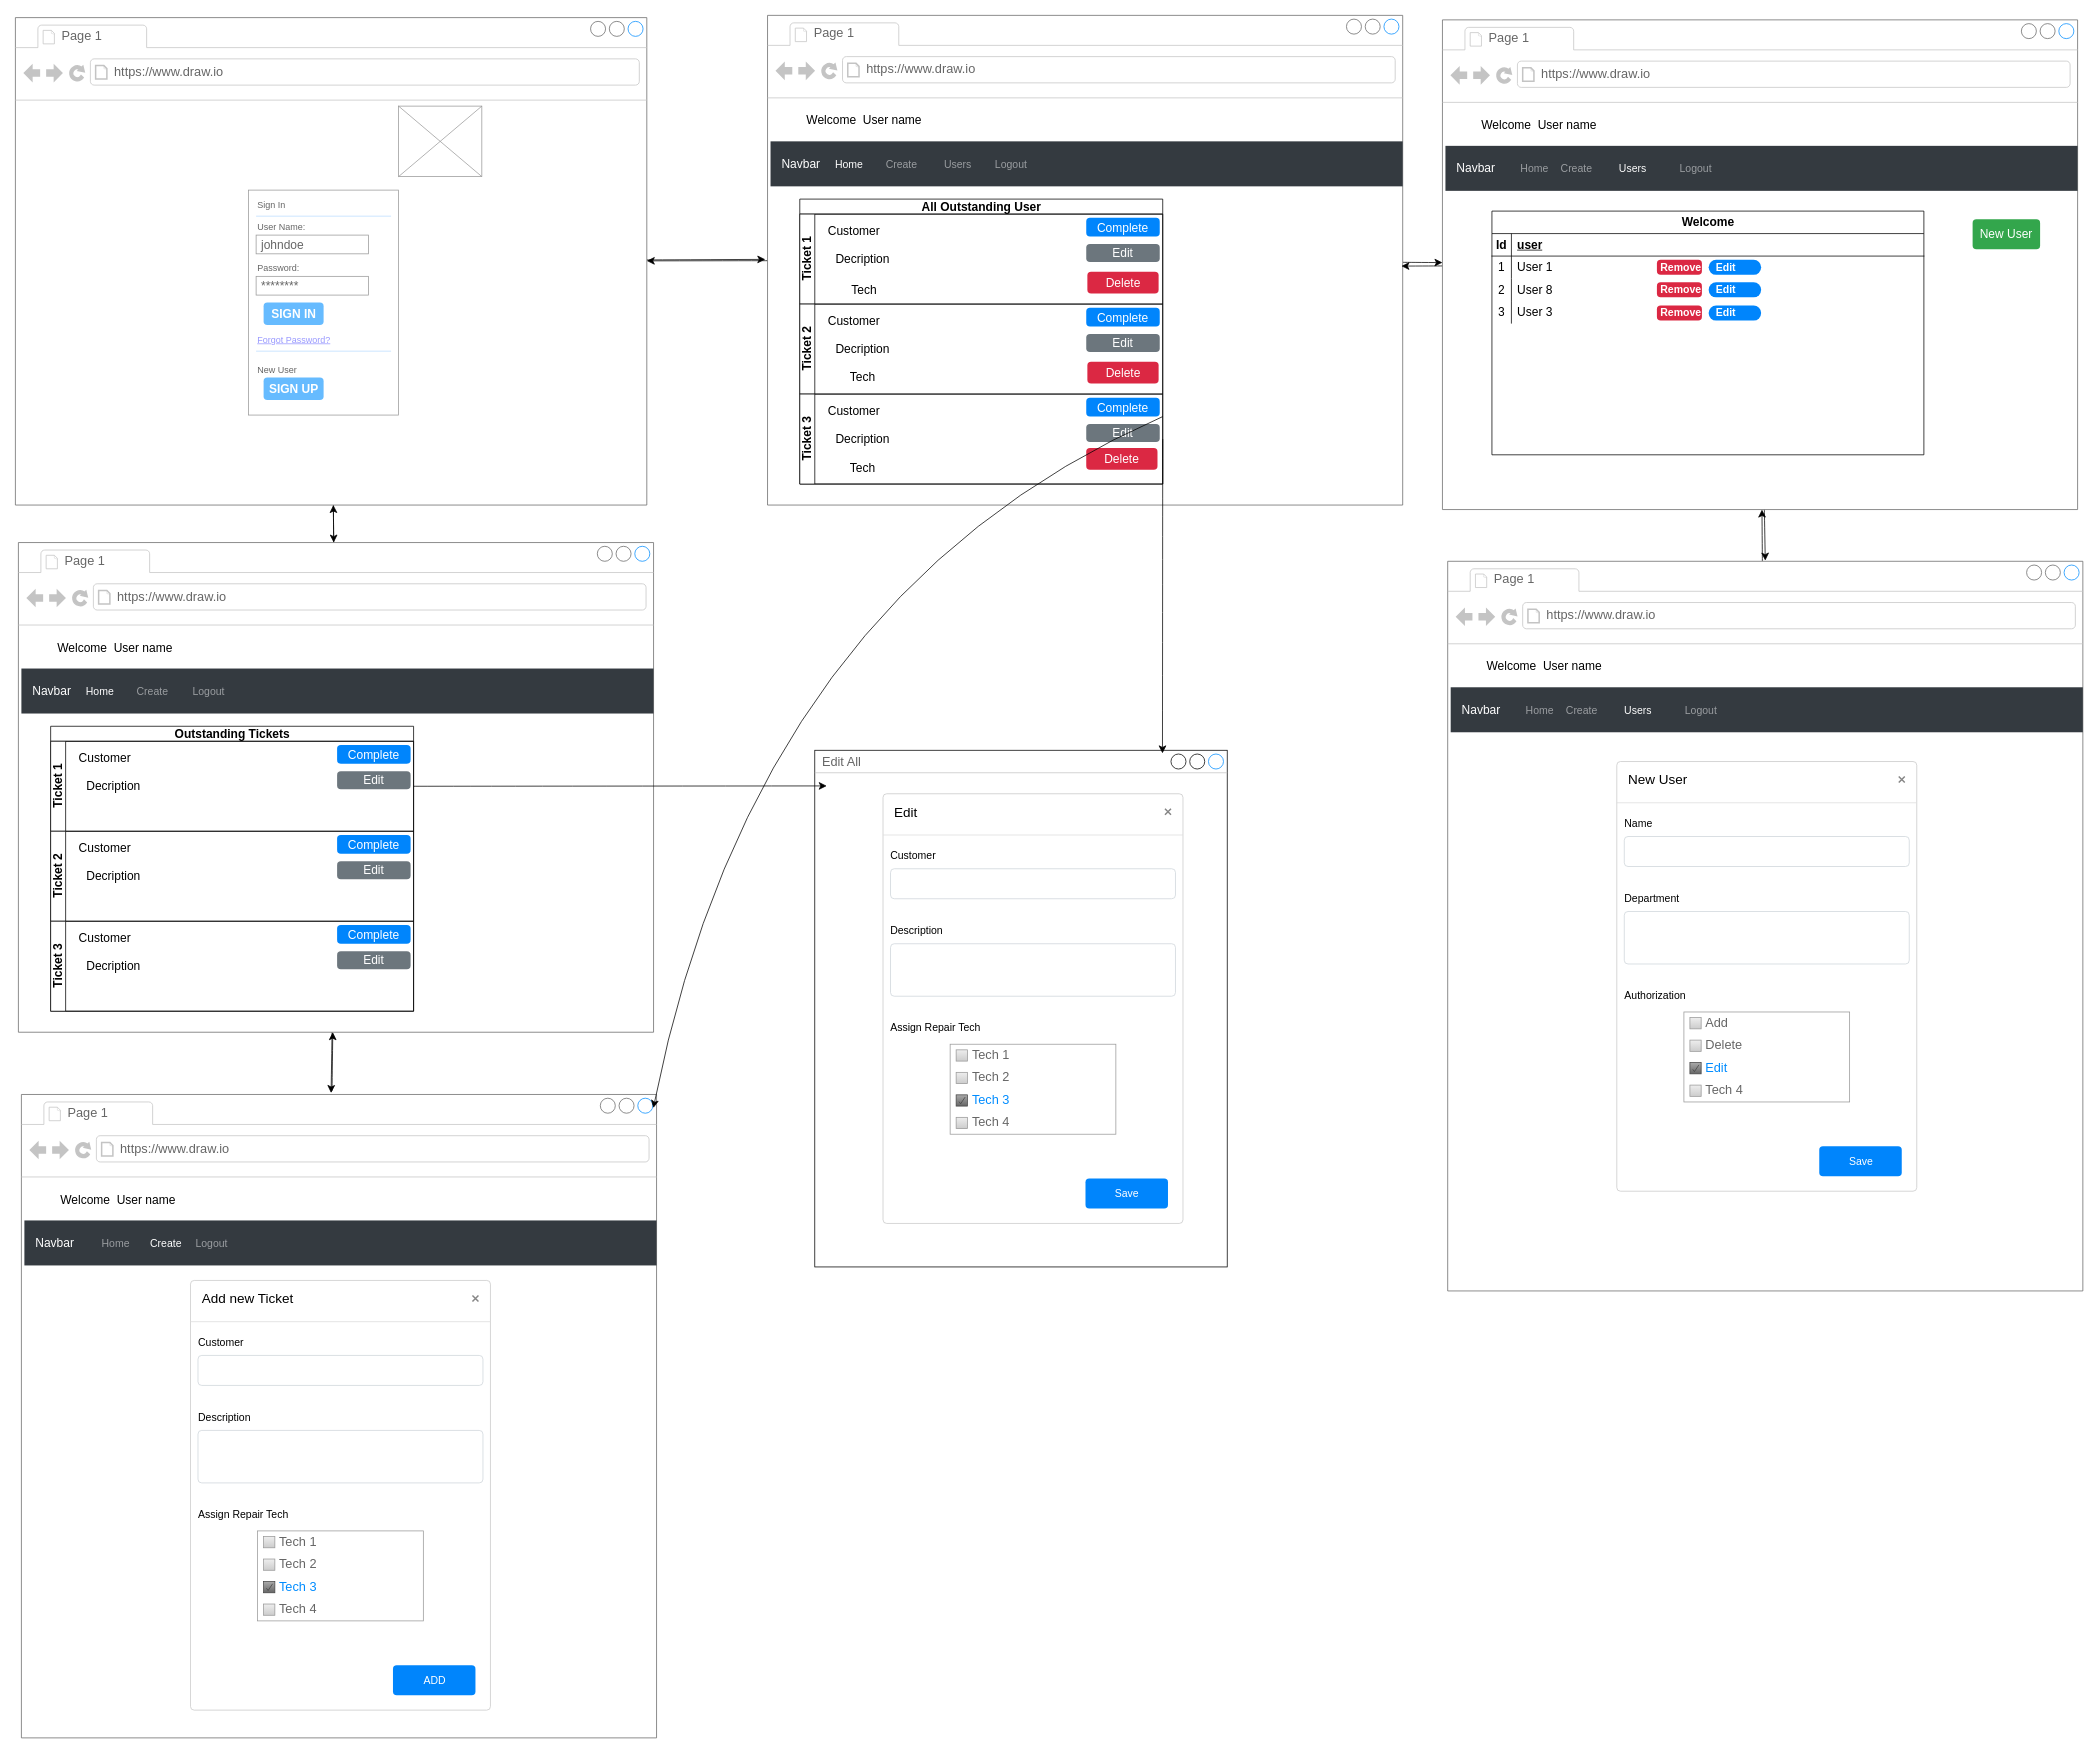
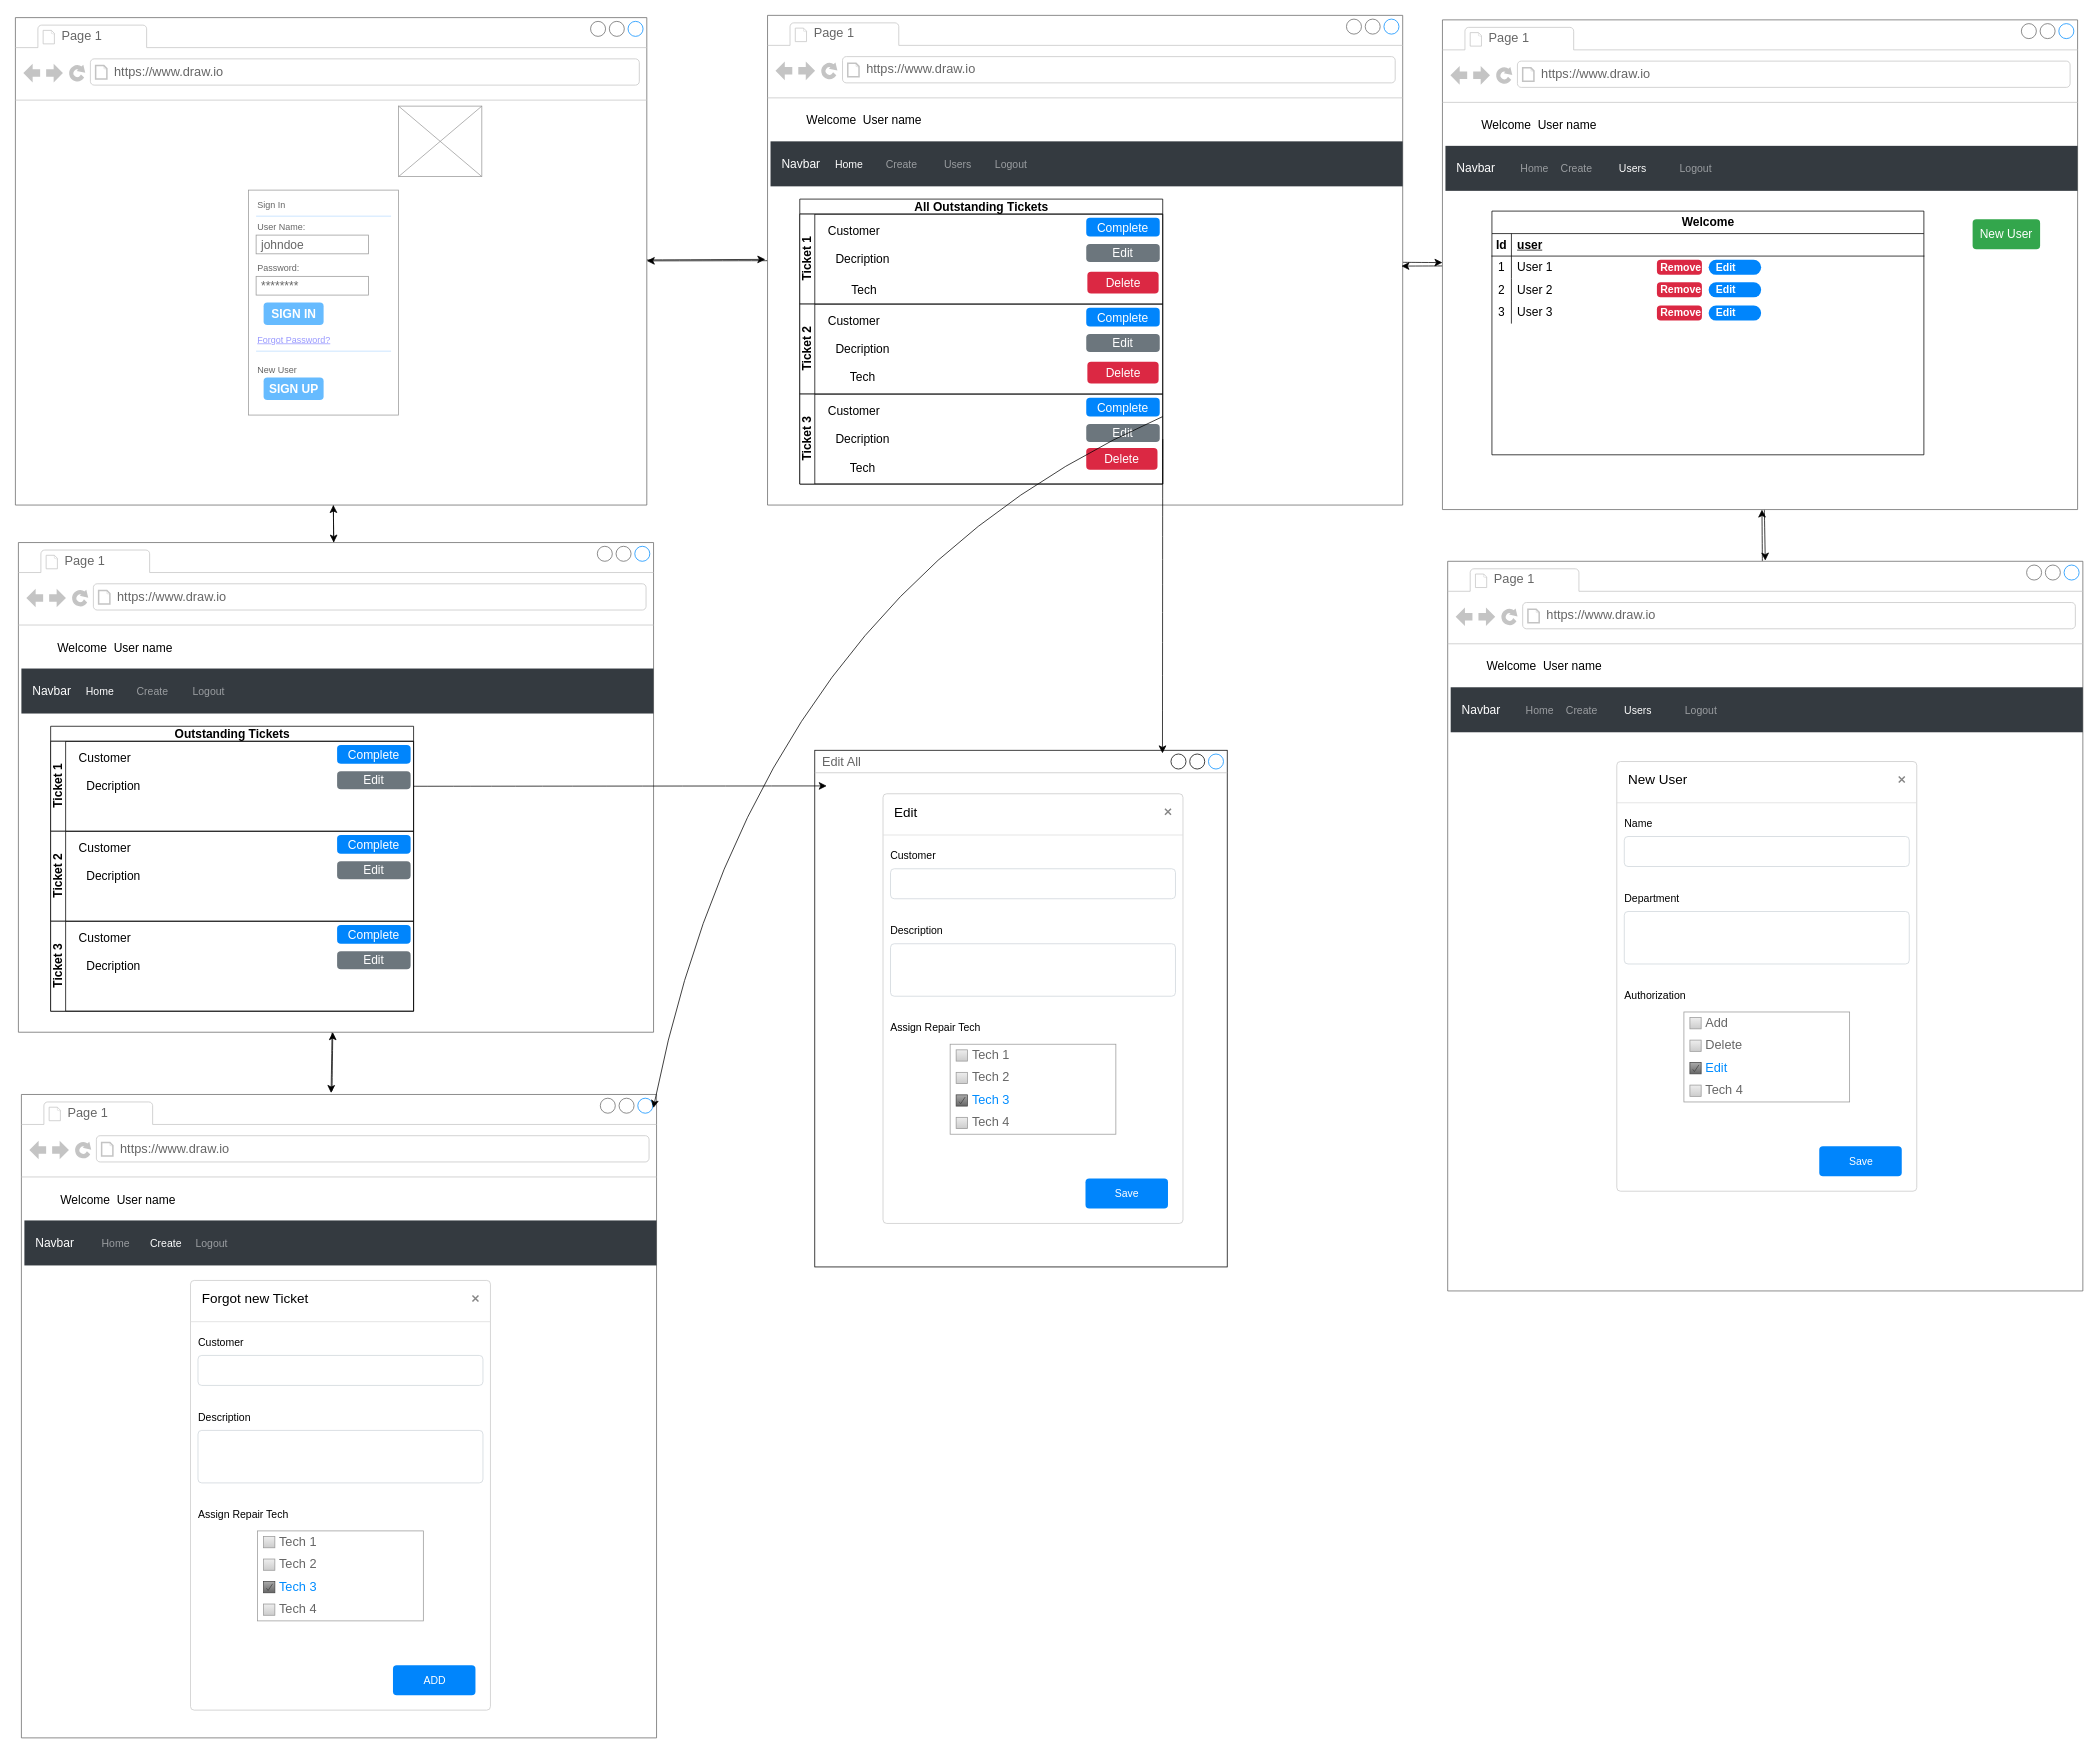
node "All Outstanding User": label "All Outstanding User" -> "All Outstanding Tickets"
node "User 8": label "User 8" -> "User 2"
node "Add new Ticket": label "Add new Ticket" -> "Forgot new Ticket"
